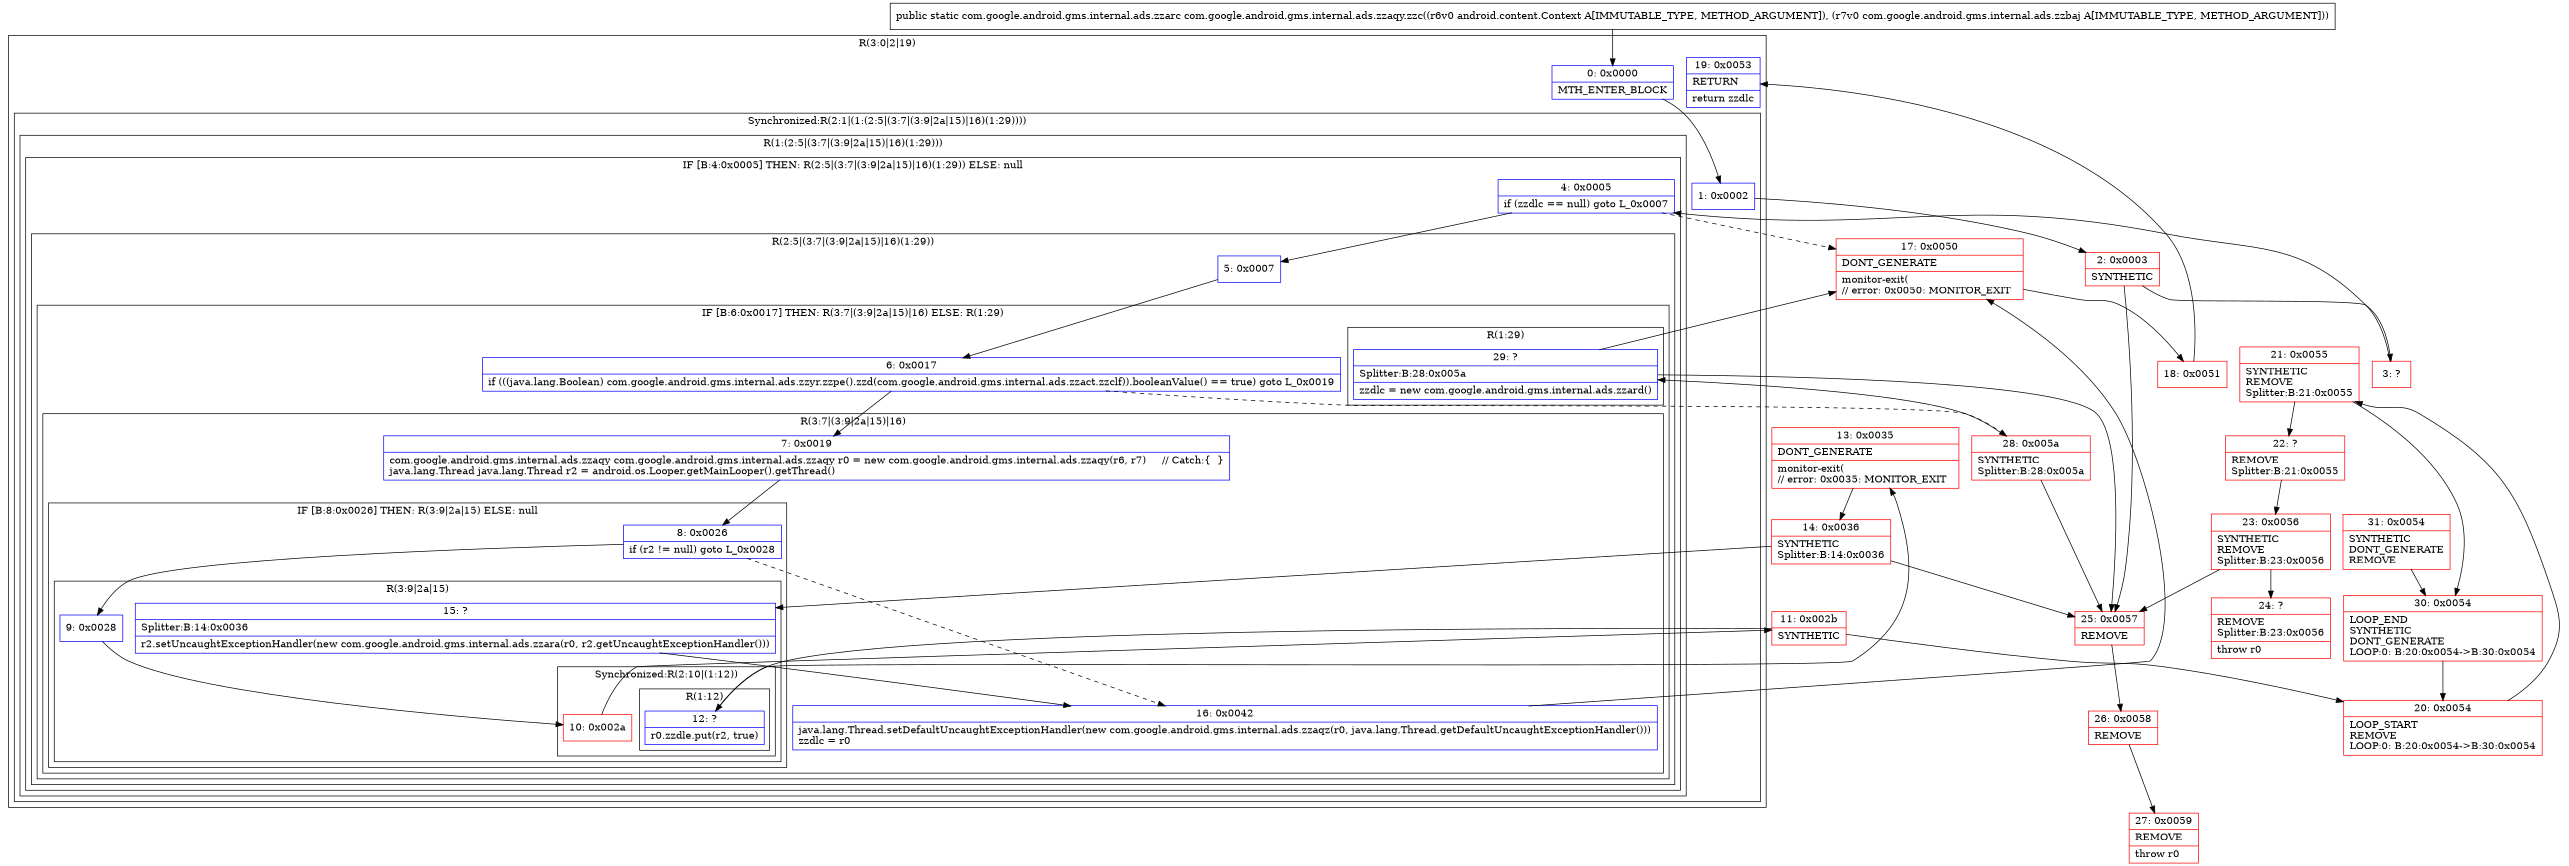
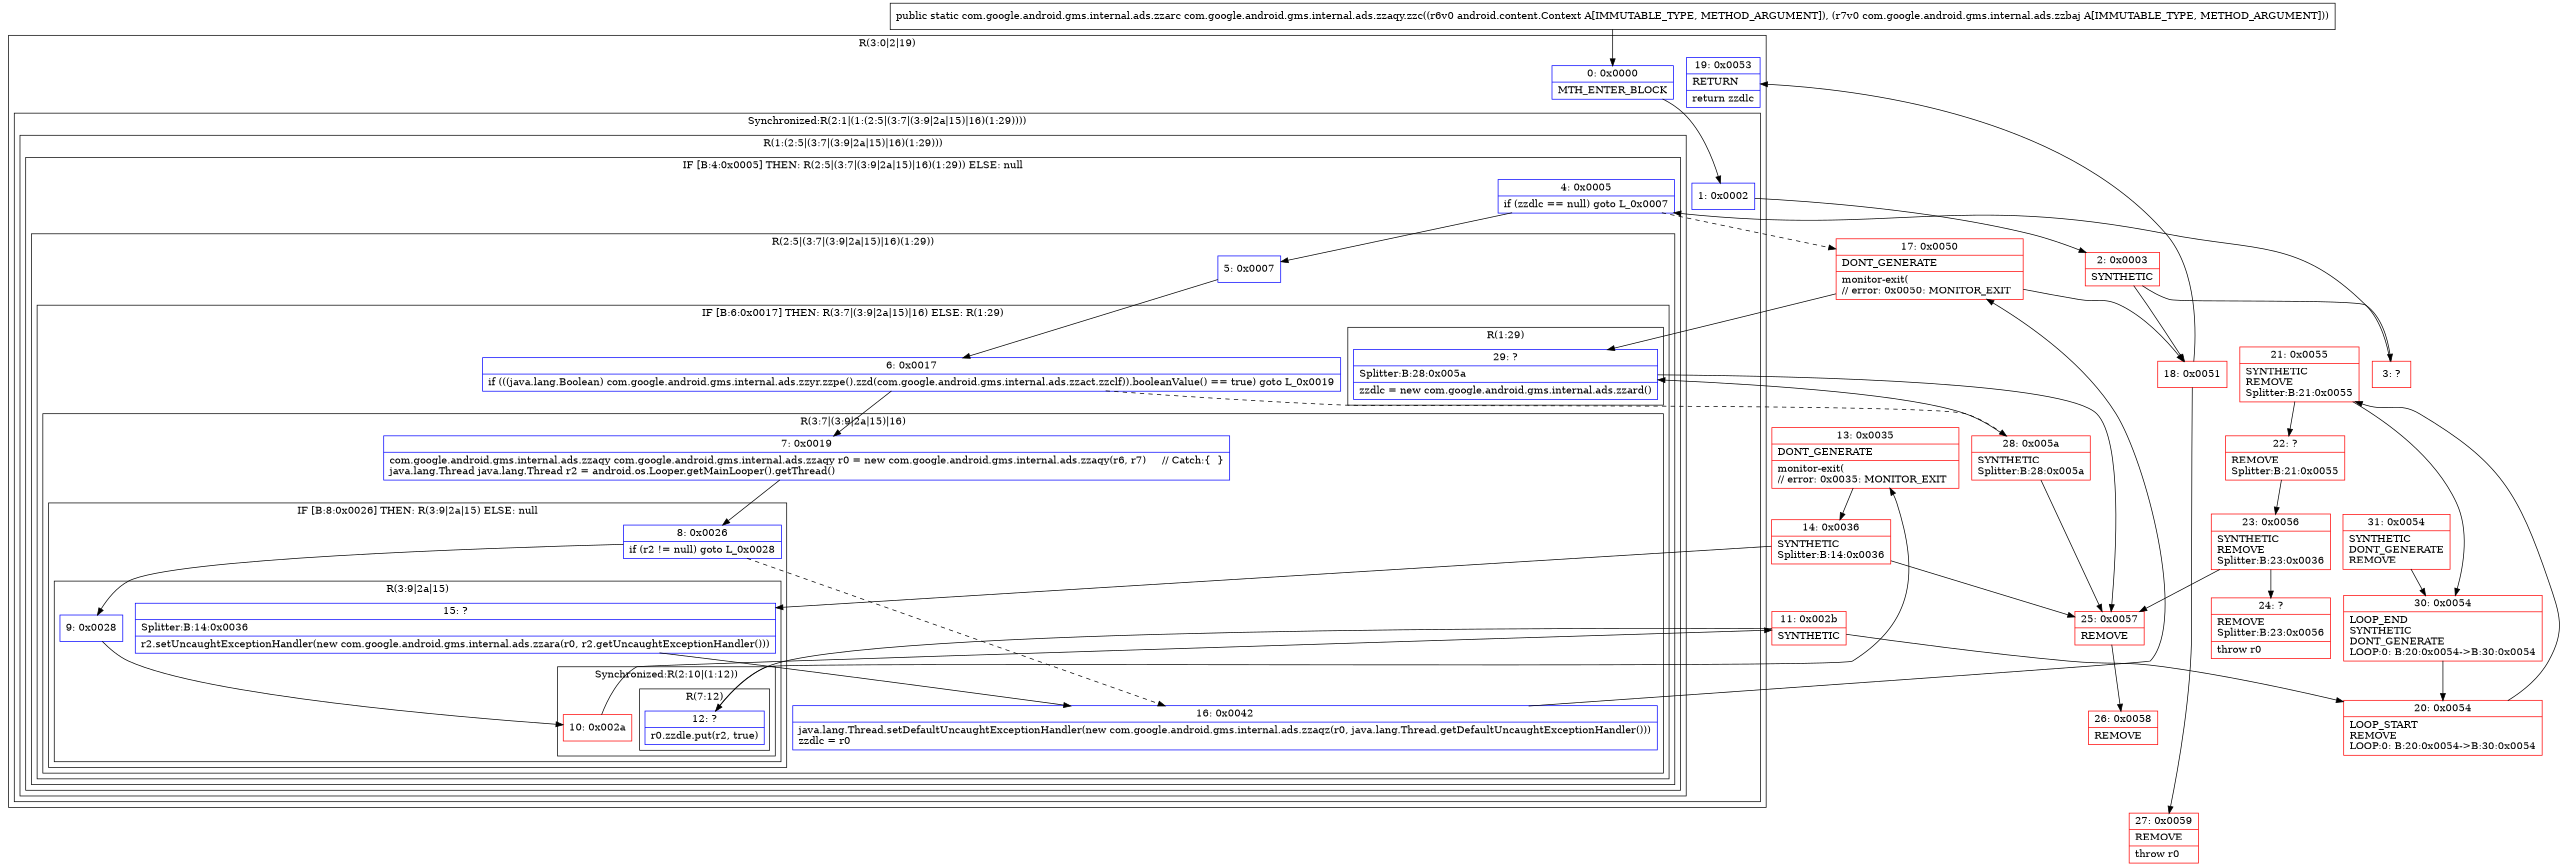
edge "29: ?" -> "17: 0x0050": reversed
edge "2: 0x0003" -> "25: 0x0057": now "2: 0x0003" -> "18: 0x0051"
node "23: 0x0056": text "Splitter:B:23:0x0056" -> "Splitter:B:23:0x0036"
cluster "R(1:12)": label "R(1:12)" -> "R(7:12)"
edge "26: 0x0058" -> "27: 0x0059": now "18: 0x0051" -> "27: 0x0059"
